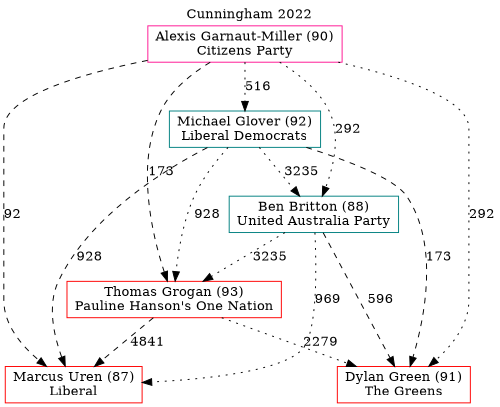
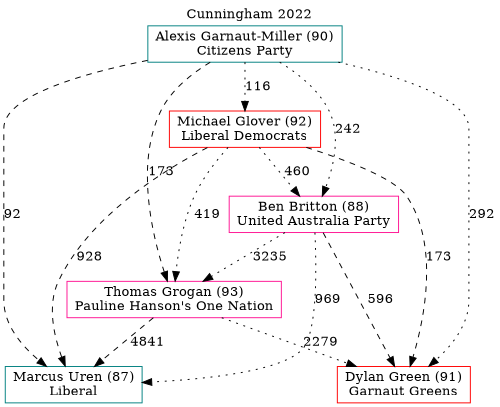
node "Alexis Garnaut-Miller (90) Citizens Party": color deeppink -> teal
edge "Alexis Garnaut-Miller (90) Citizens Party" -> "Michael Glover (92) Liberal Democrats": label "516" -> "116"
node "Michael Glover (92) Liberal Democrats": color teal -> red
edge "Alexis Garnaut-Miller (90) Citizens Party" -> "Ben Britton (88) United Australia Party": label "292" -> "242"
edge "Michael Glover (92) Liberal Democrats" -> "Ben Britton (88) United Australia Party": label "3235" -> "460"
edge "Michael Glover (92) Liberal Democrats" -> "Thomas Grogan (93) Pauline Hanson's One Nation": label "928" -> "419"
node "Ben Britton (88) United Australia Party": color teal -> deeppink
node "Thomas Grogan (93) Pauline Hanson's One Nation": color red -> deeppink
node "Marcus Uren (87) Liberal": color red -> teal
node "Dylan Green (91) The Greens": label "Dylan Green (91) The Greens" -> "Dylan Green (91) Garnaut Greens"
